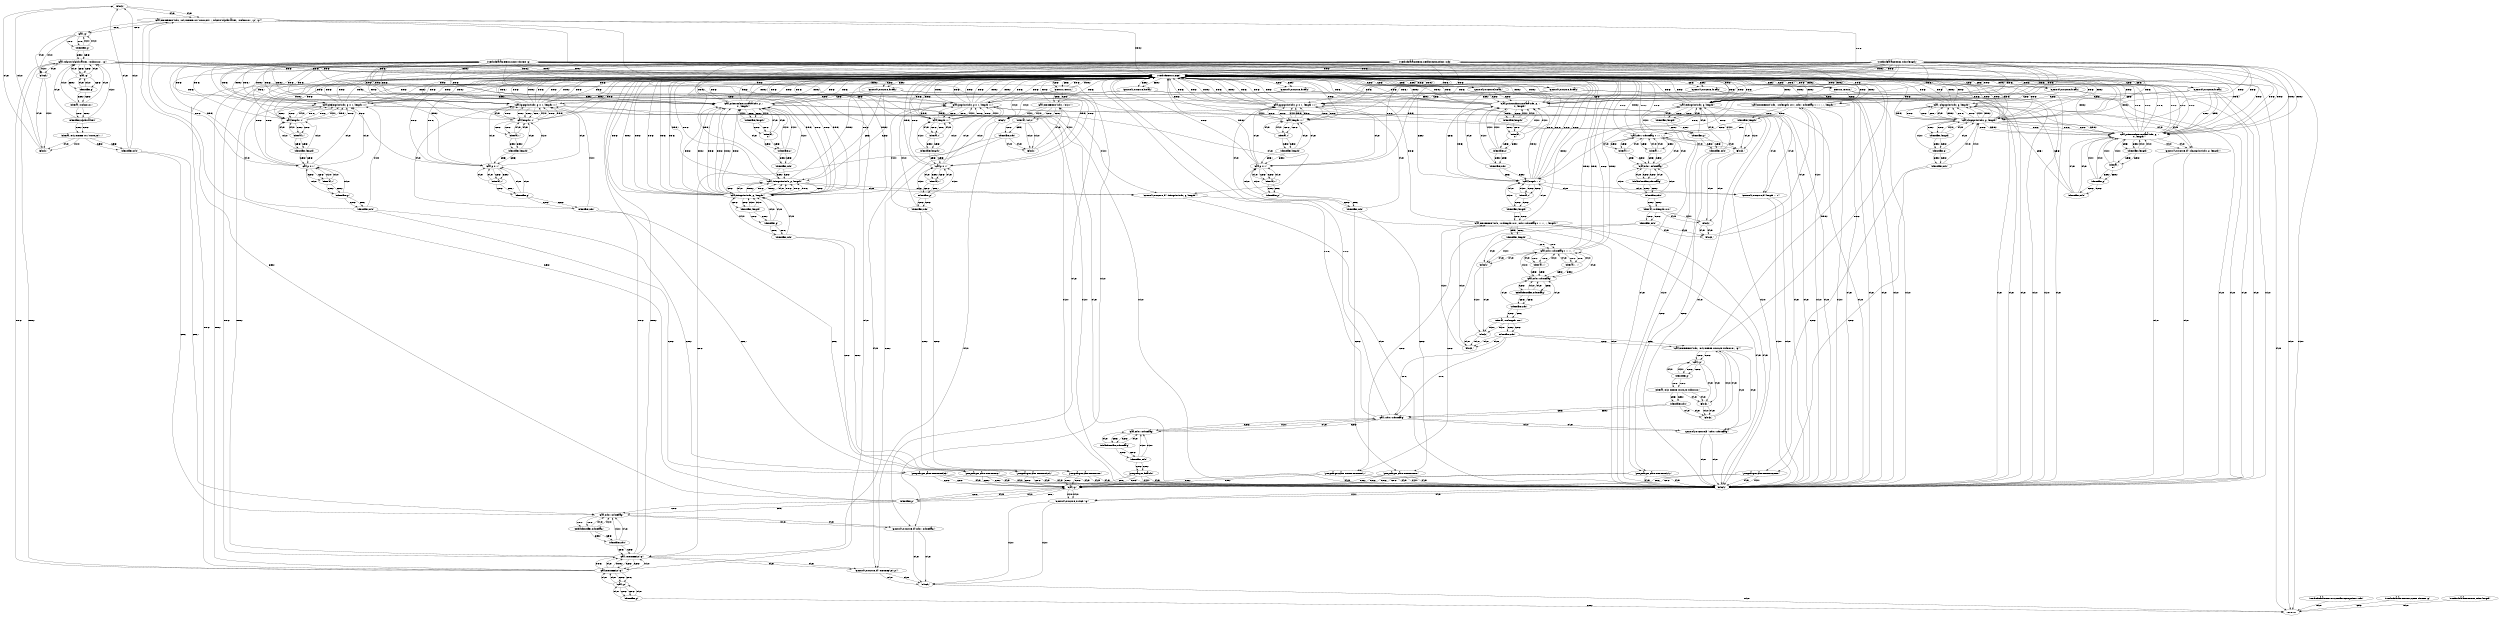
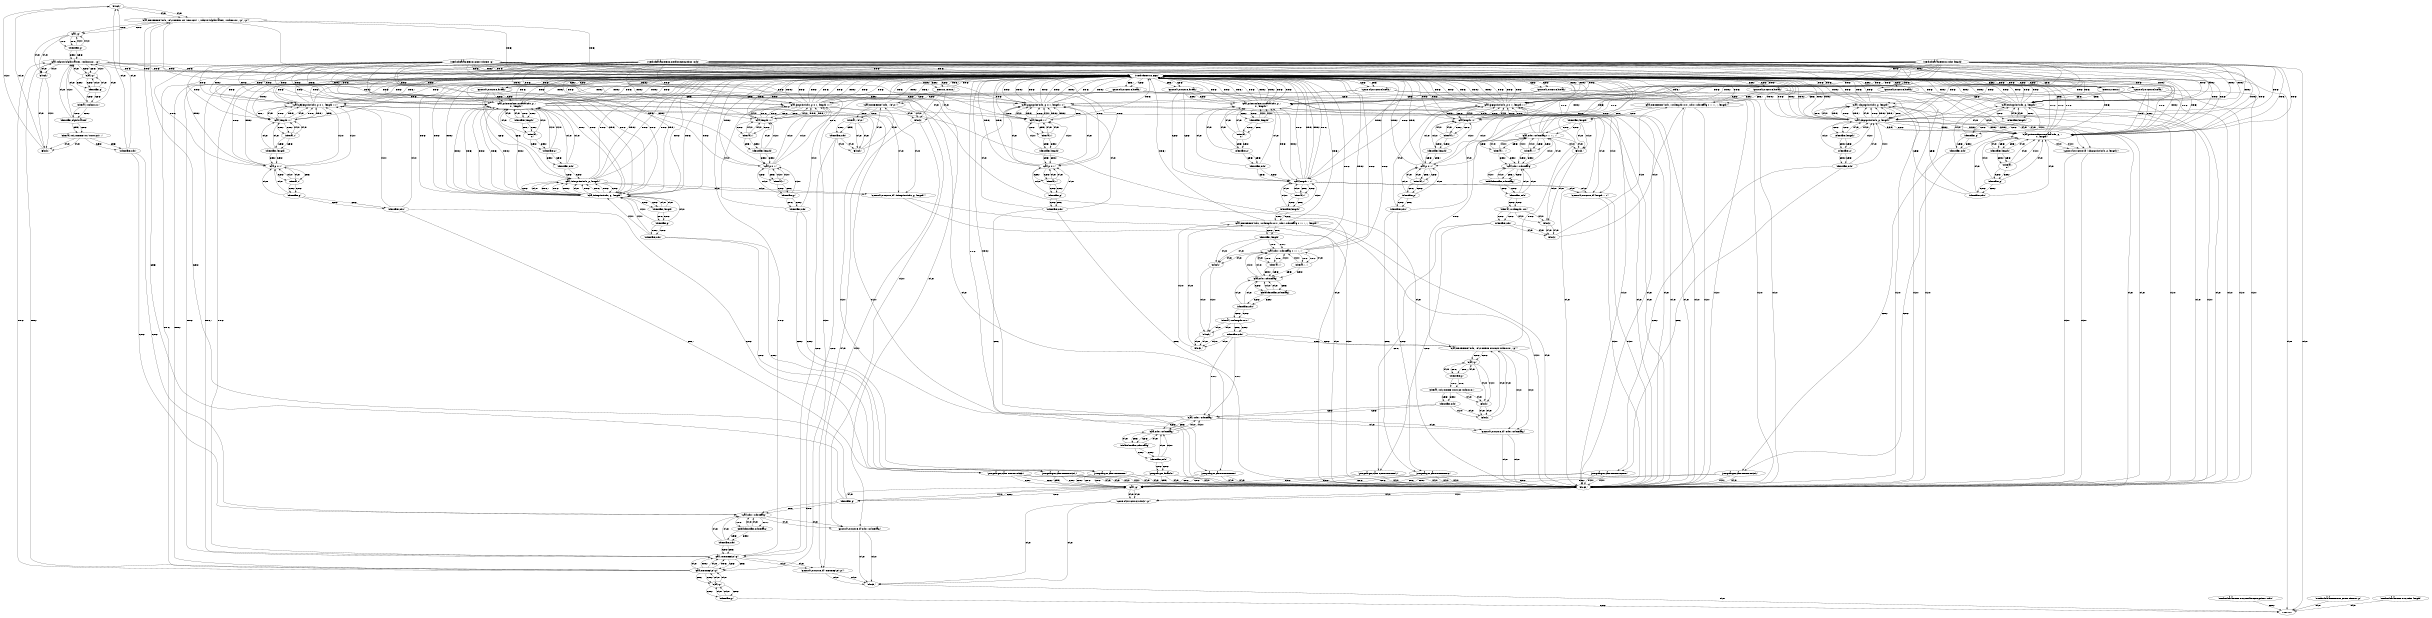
edge "(MethodReturn,RET)" -> "1000101": removed, label "AST:"
node "(JumpTarget,case NLPID_NULLNS:)": label "(JumpTarget,case NLPID_NULLNS:)" -> "(JumpTarget,case CLNP_NULLNS:)"
edge "(MethodParameterOut,netdissect_options *ndo)" -> "1000101": label "AST: " -> "CFG: "
edge "(MethodParameterOut,const uint8_t *p)" -> "1000101": label "CFG: " -> "AST: "
